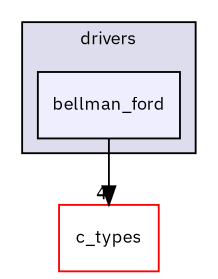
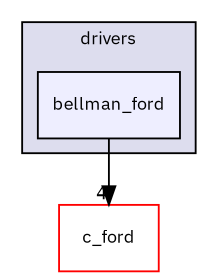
node "c_types": label "c_types" -> "c_ford"
